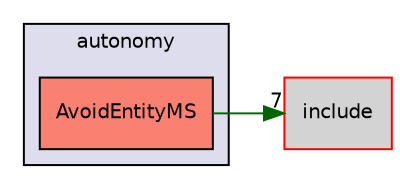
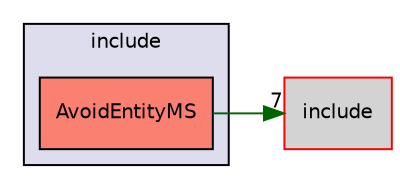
cluster "autonomy": label "autonomy" -> "include"
